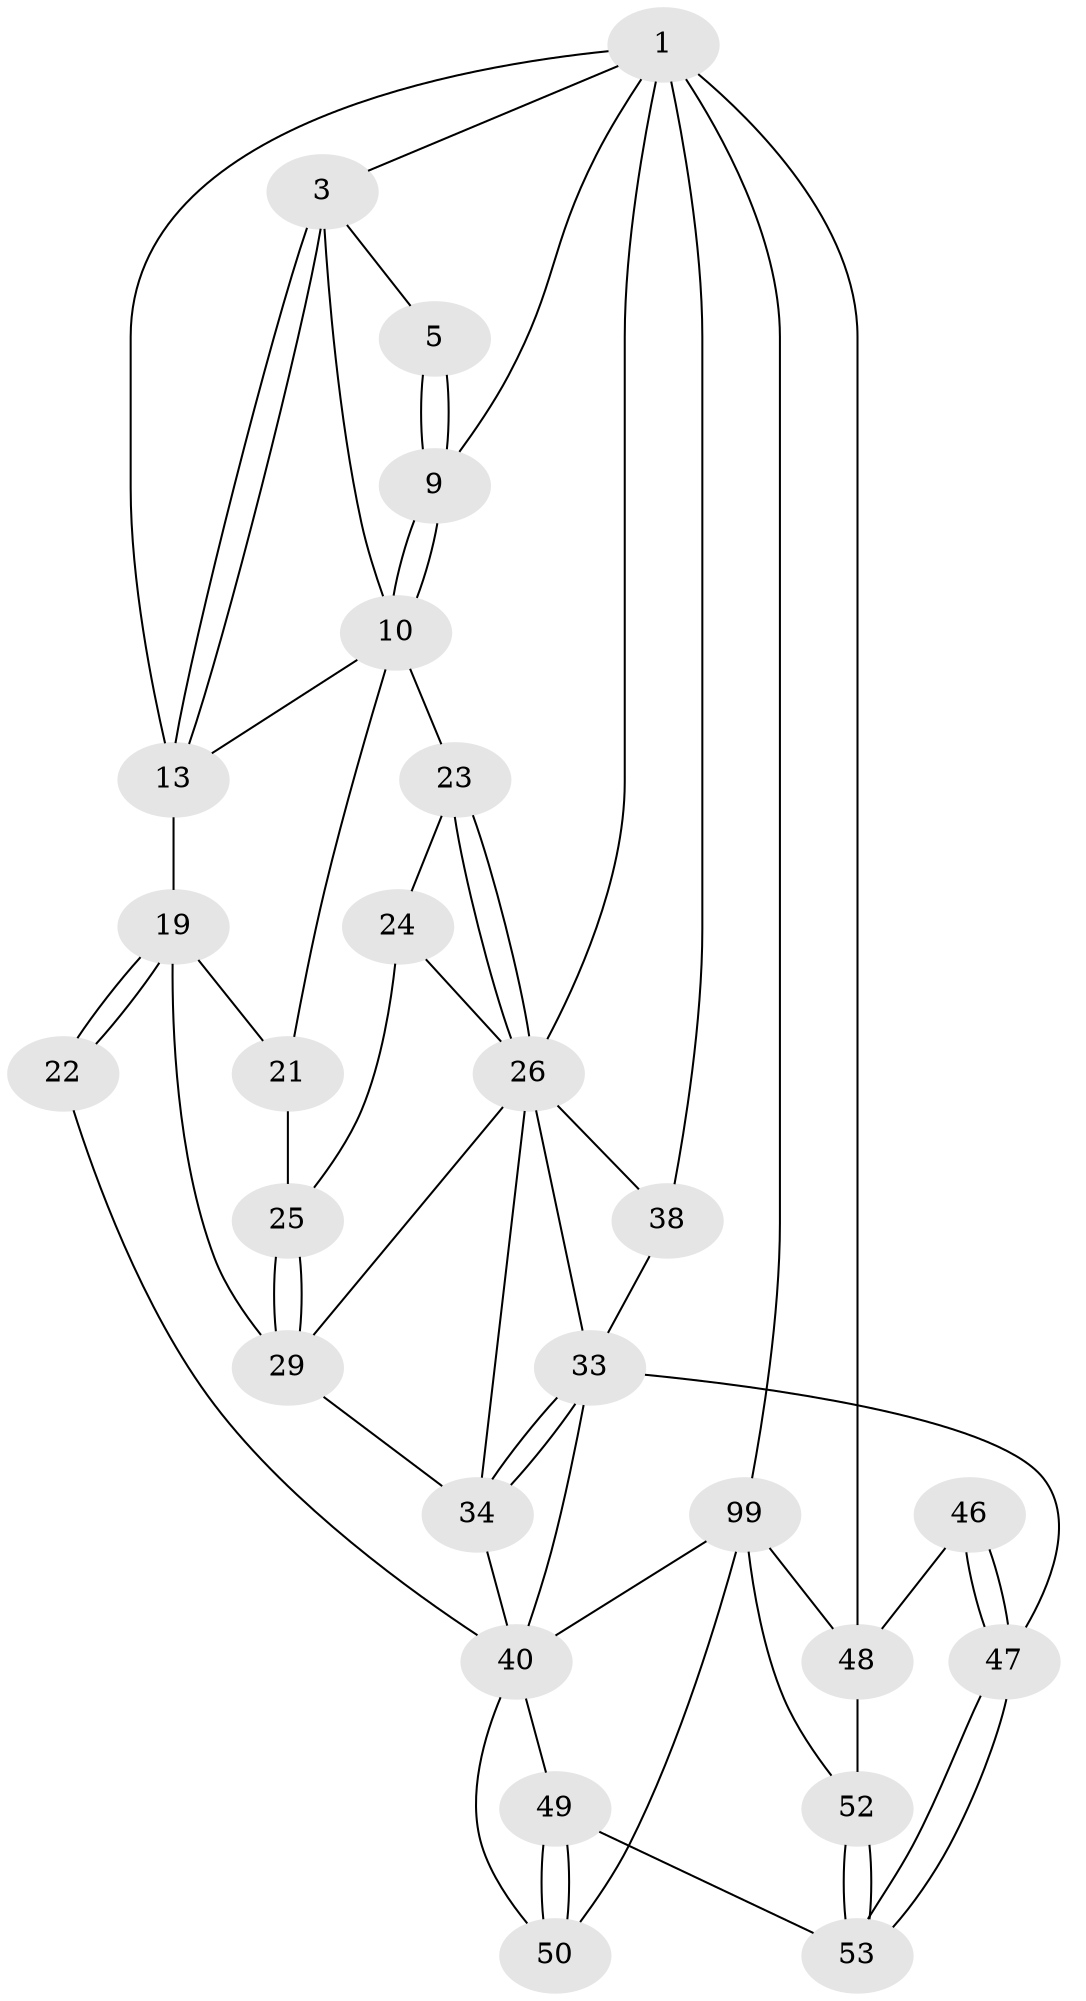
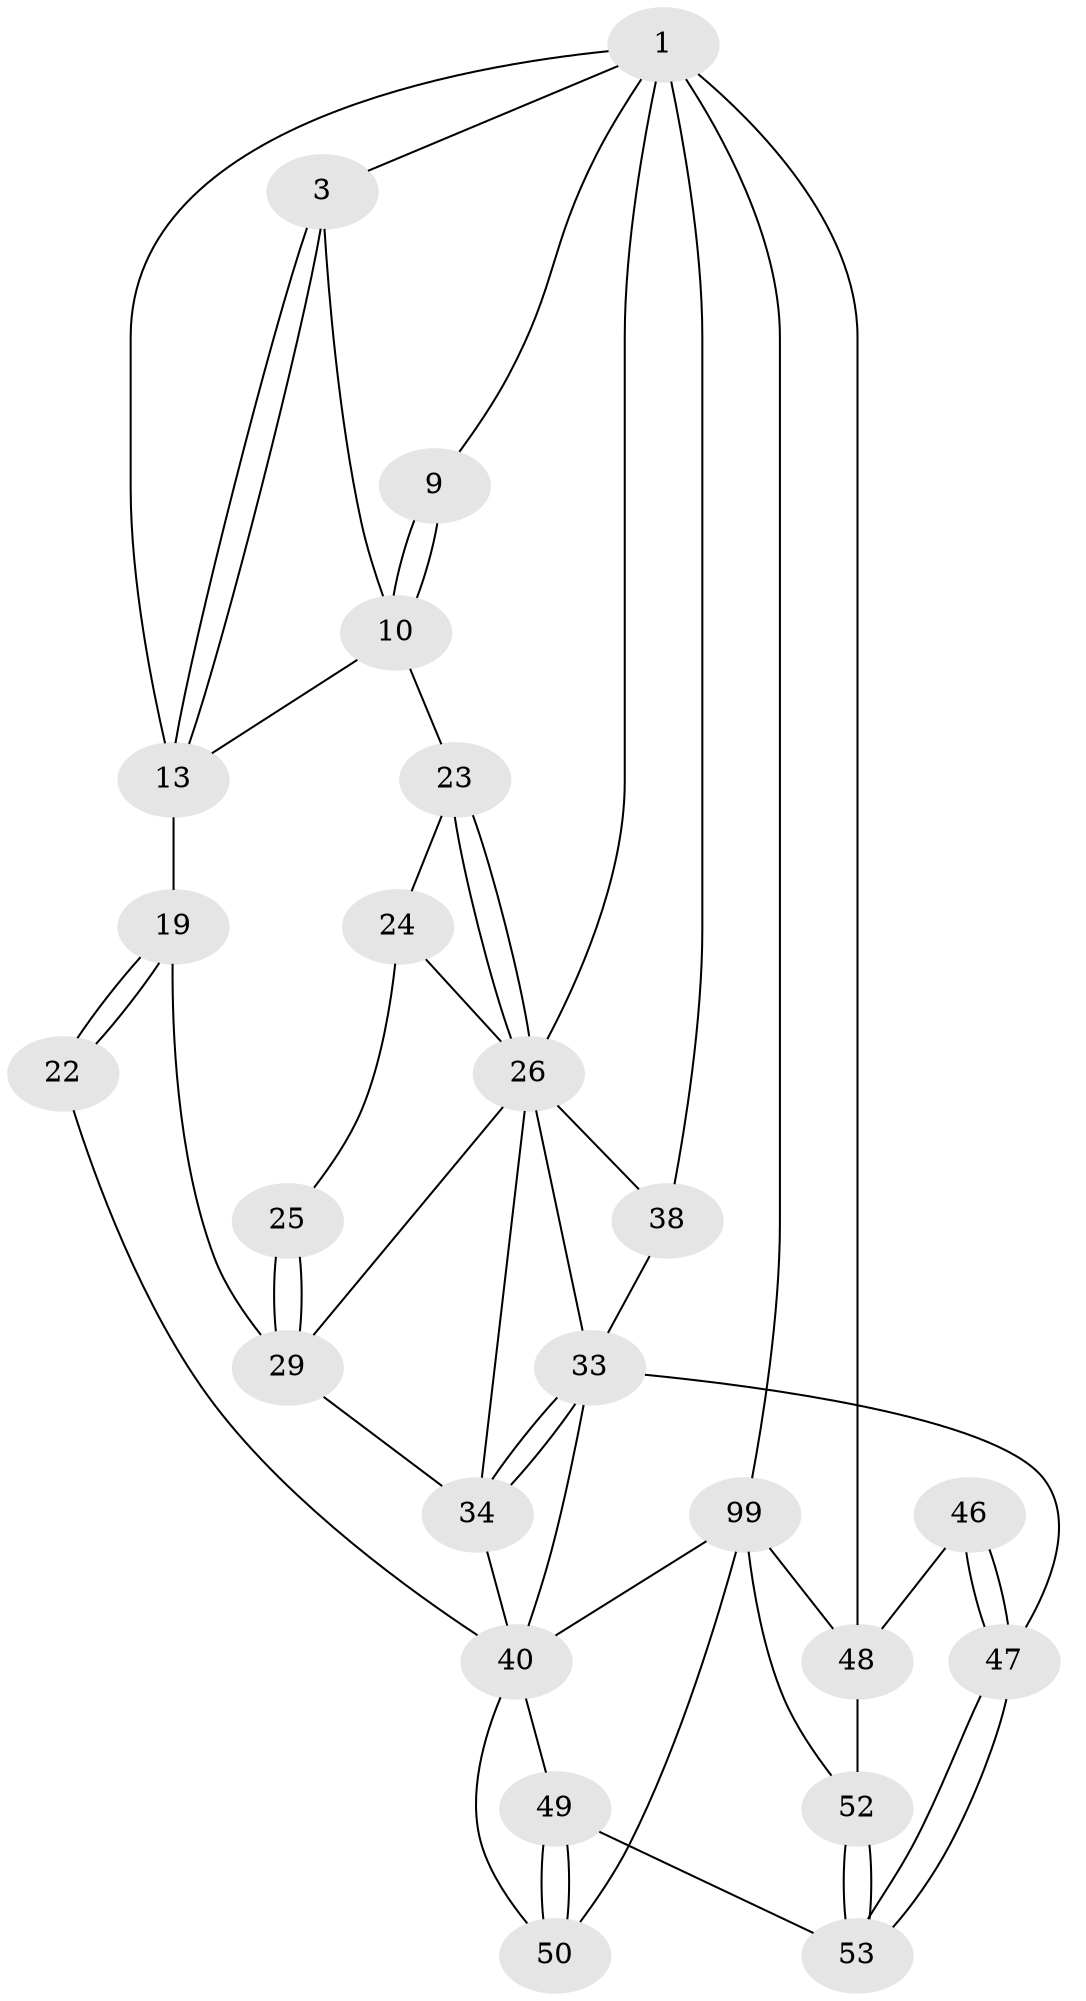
node "5": removed
node "21": removed
